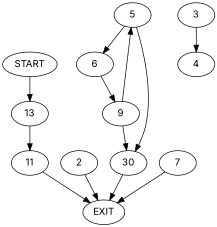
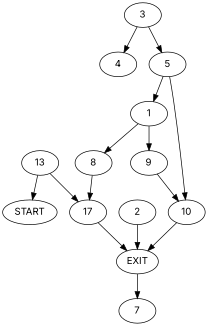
node "6": label "6" -> "1"
edge "9" -> "5": now "3" -> "5"
edge "START" -> "13": reversed
node "11": label "11" -> "17"
node "8": added
node "30": label "30" -> "10"
edge "7" -> "EXIT": reversed
